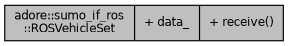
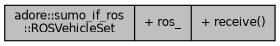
node "adore::sumo_if_ros": text "+ data_" -> "+ ros_"
